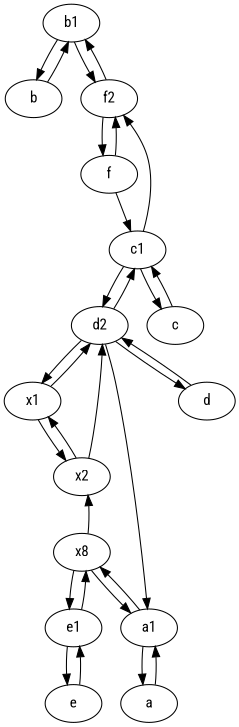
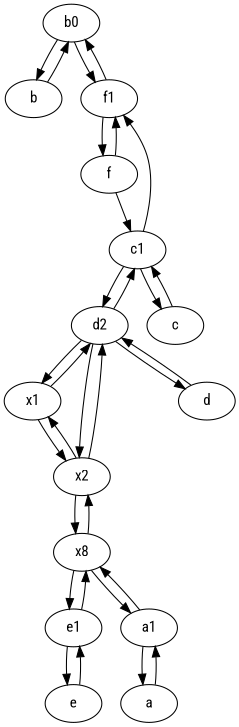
node "b1": label "b1" -> "b0"
node "f2": label "f2" -> "f1"
edge "d2" -> "a1": now "d2" -> "x2"
edge "x2" -> "x8": added
